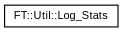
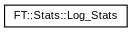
node "FT::Util::Log_Stats": label "FT::Util::Log_Stats" -> "FT::Stats::Log_Stats"
